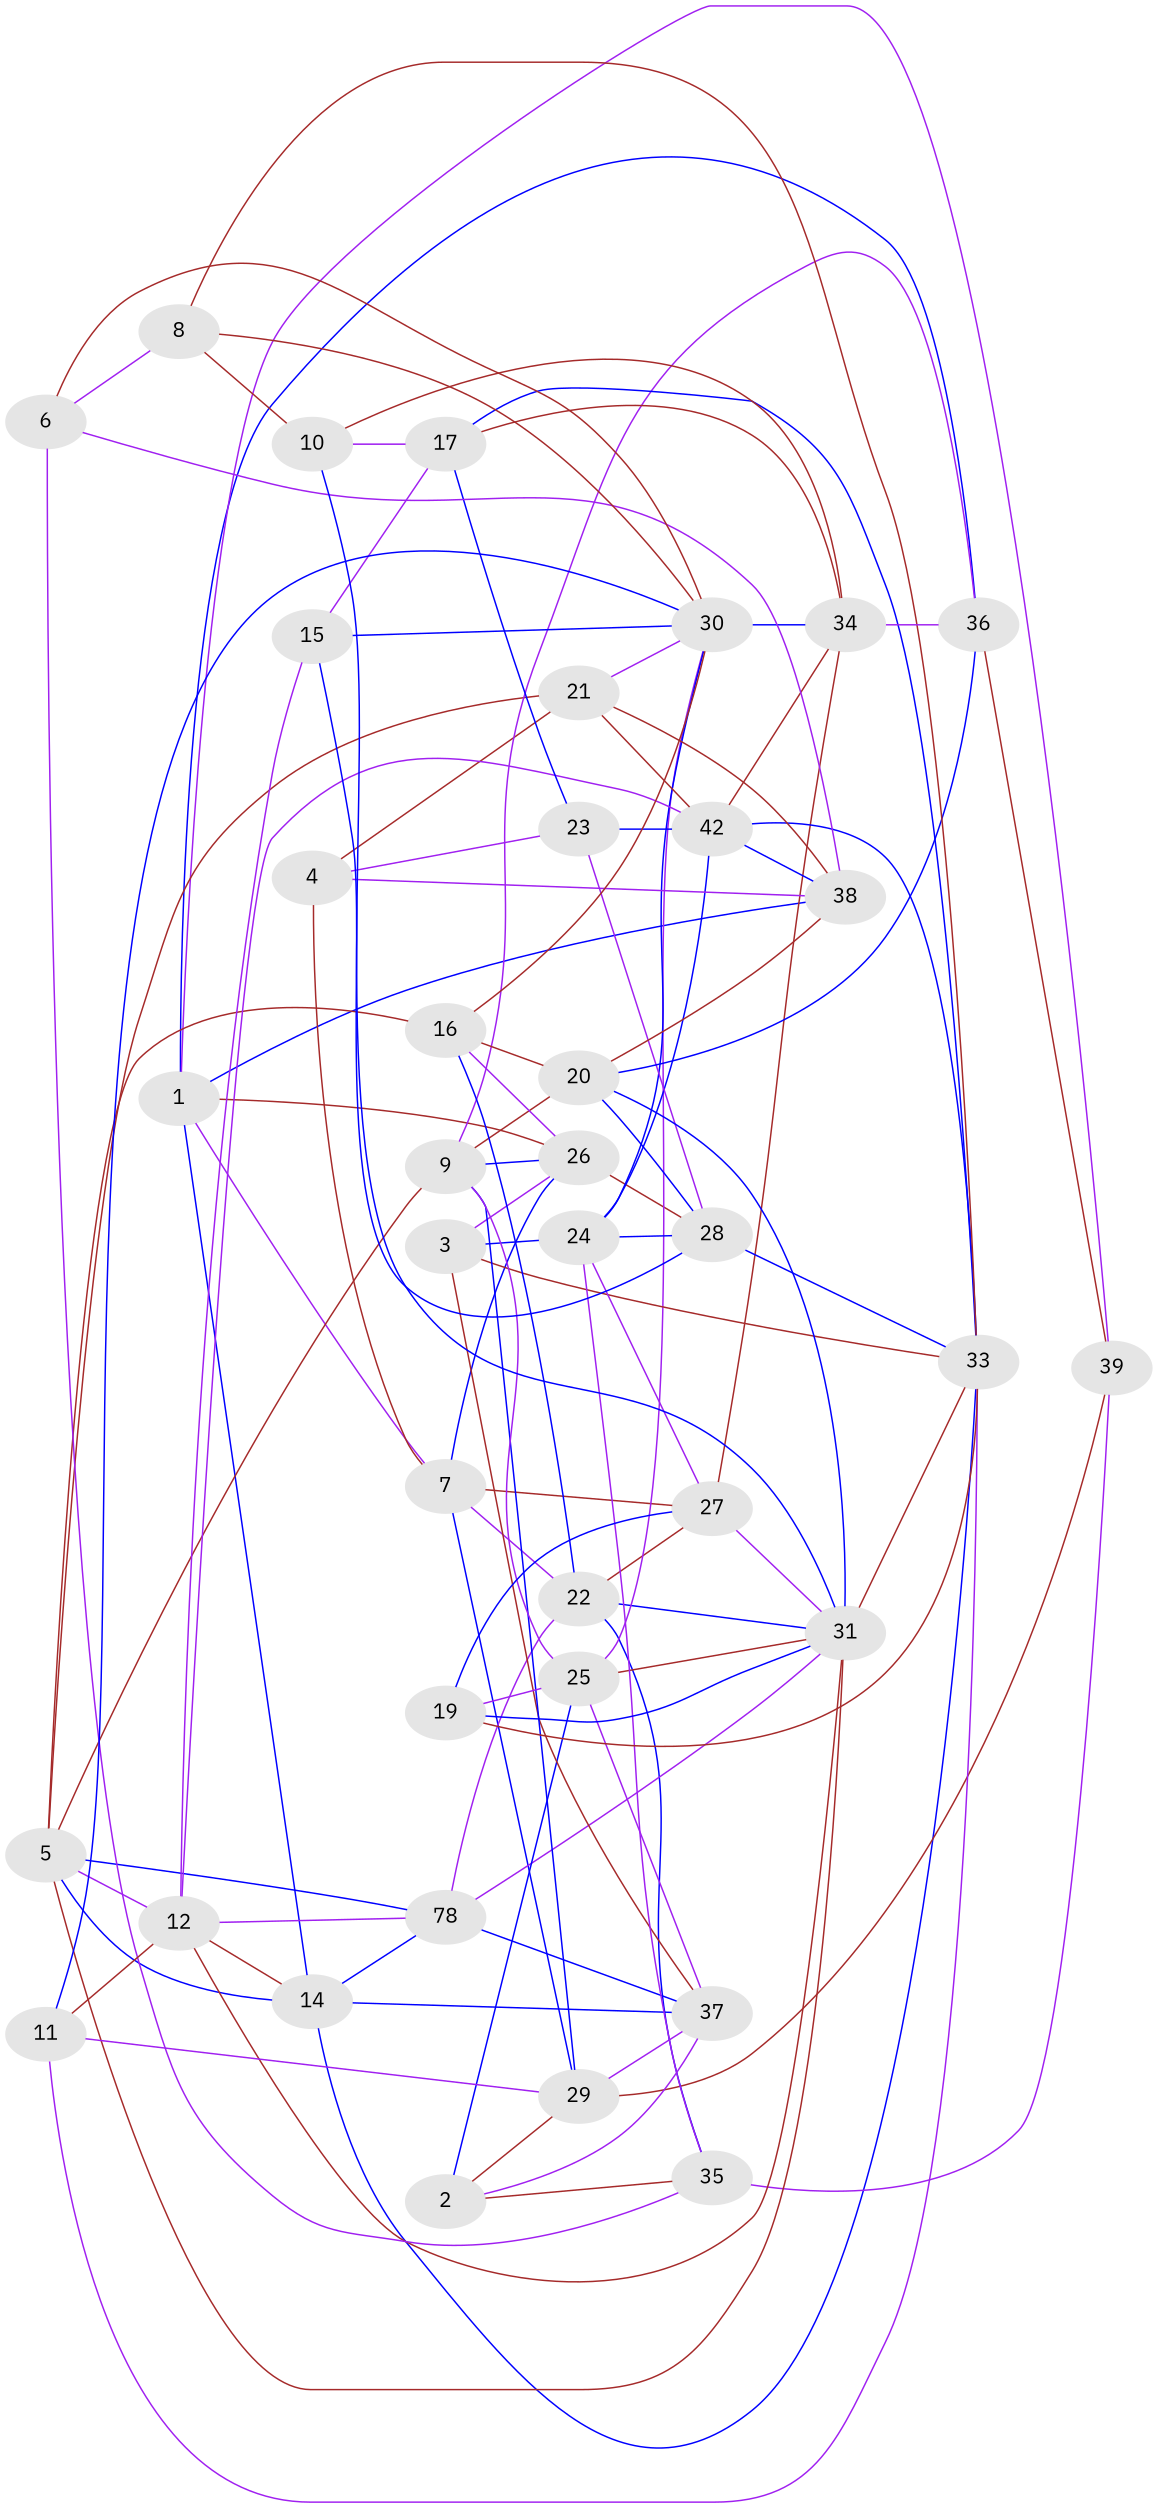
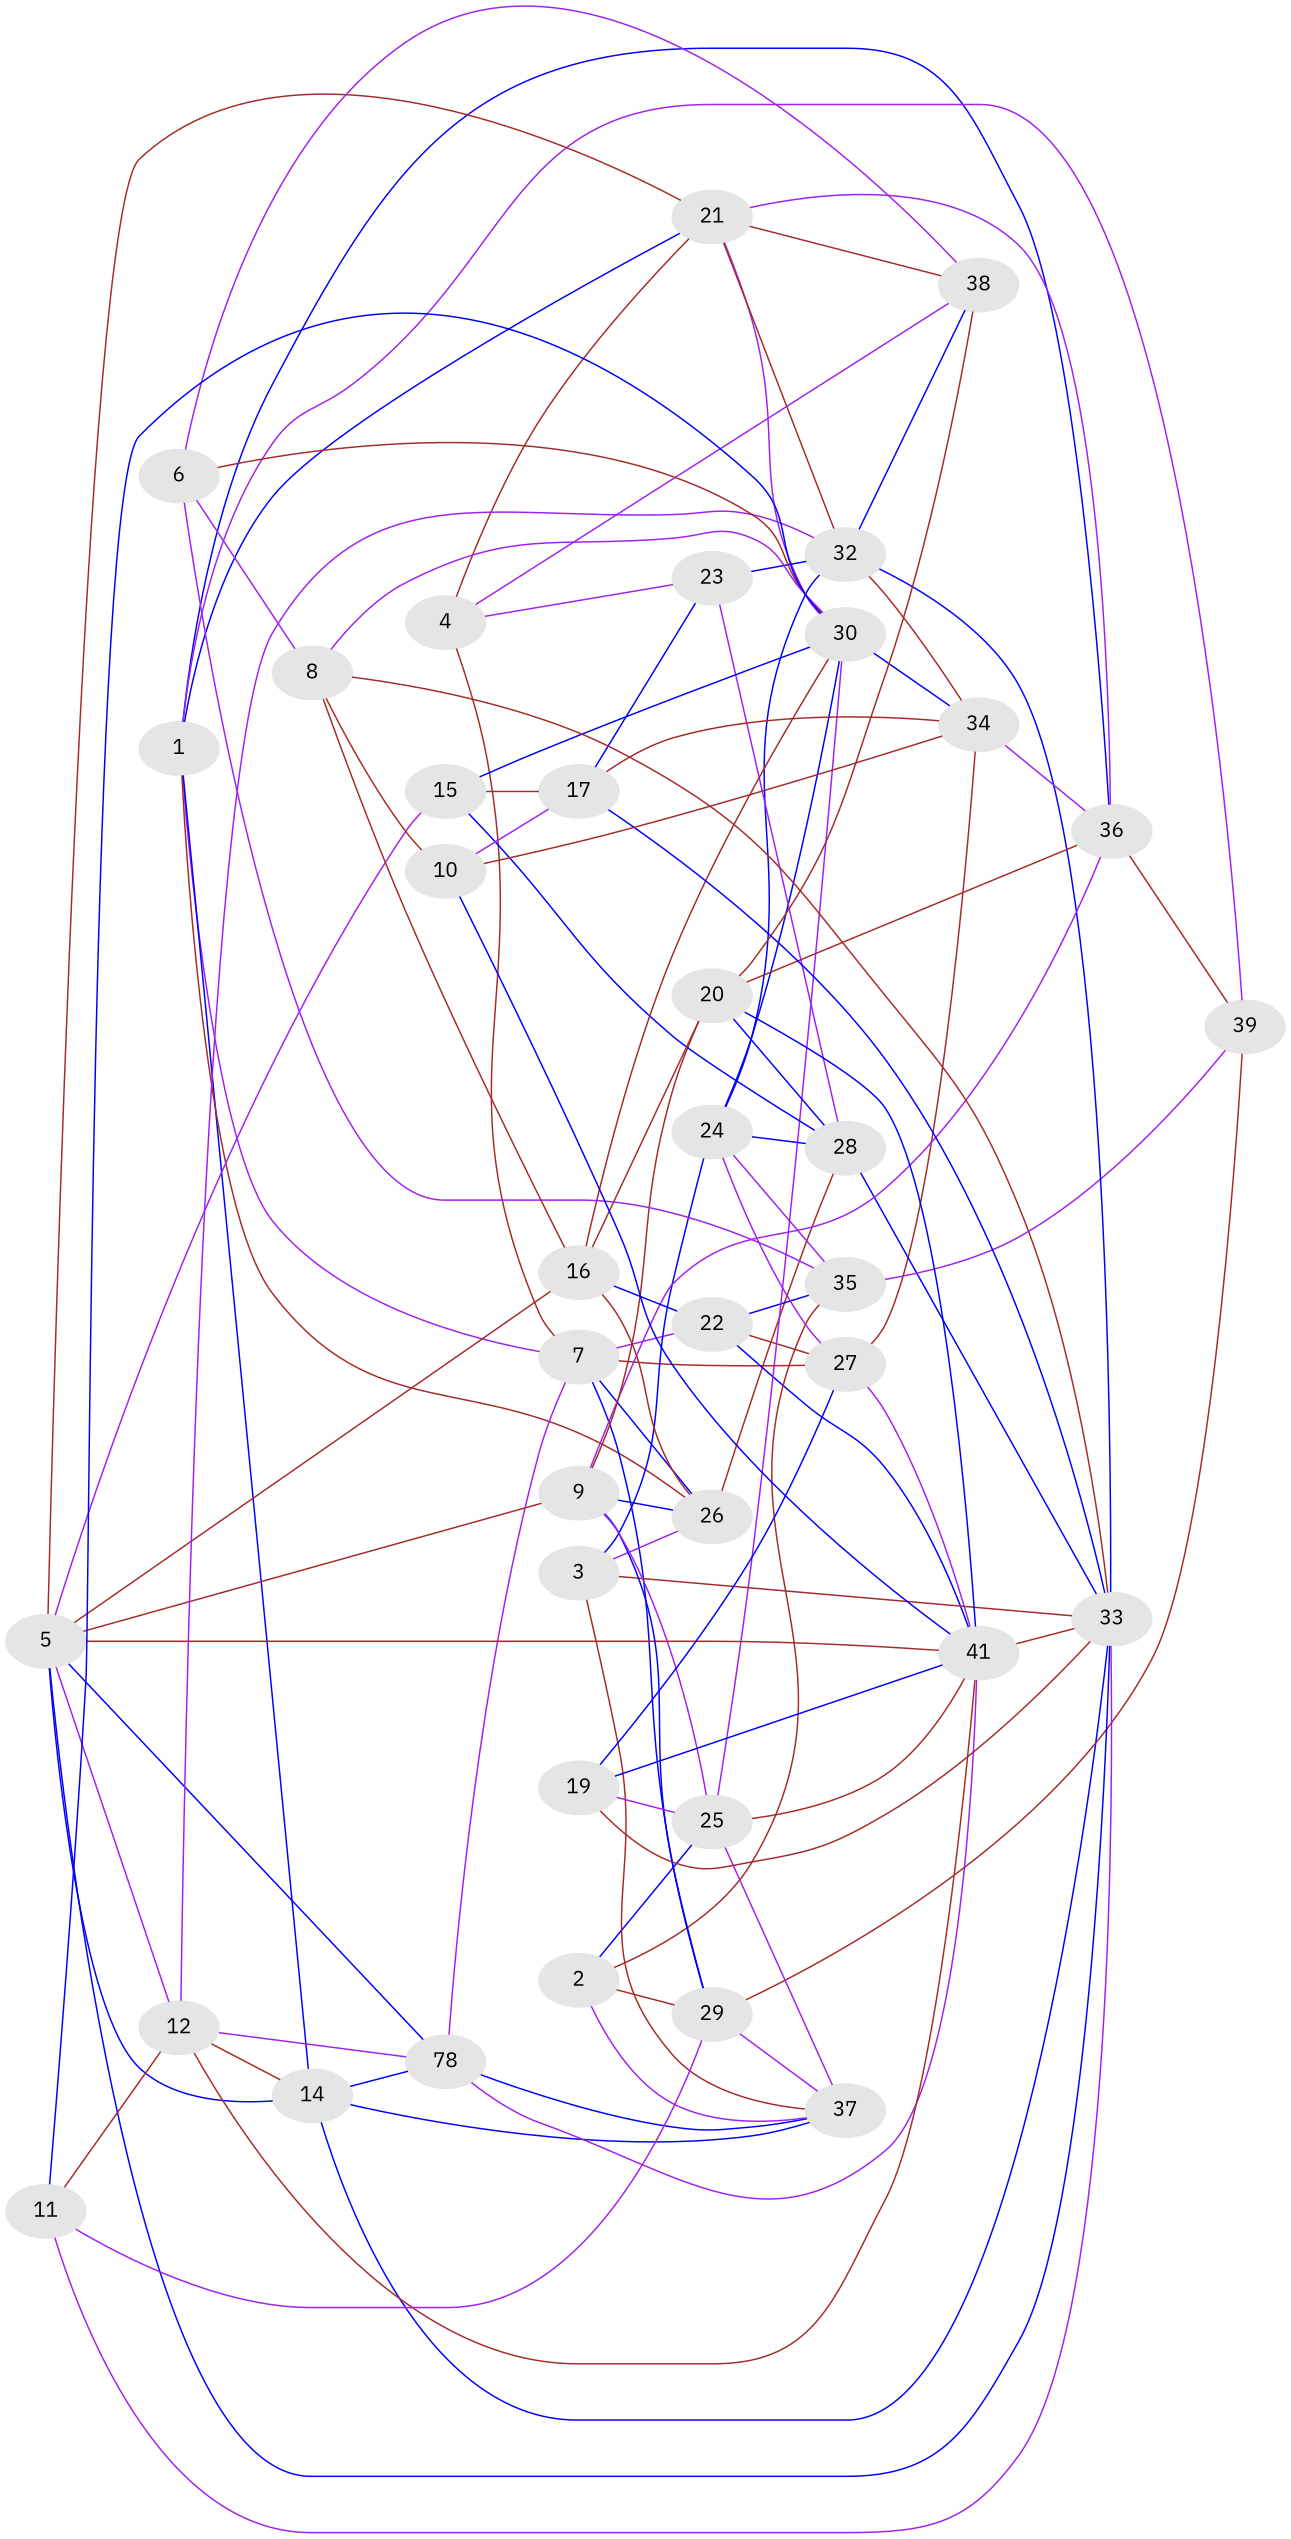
edge "8" -- "30": color brown -> purple
edge "21" -- "36": added
edge "17" -- "15": color purple -> brown
node "42": label "42" -> "32"
edge "36" -- "20": color blue -> brown
edge "38" -- "1": now "21" -- "1"
edge "8" -- "16": added
edge "16" -- "26": color purple -> brown
edge "15" -- "12": now "15" -- "5"
node "31": label "31" -> "41"
edge "22" -- "78": now "7" -- "78"
edge "33" -- "5": added
